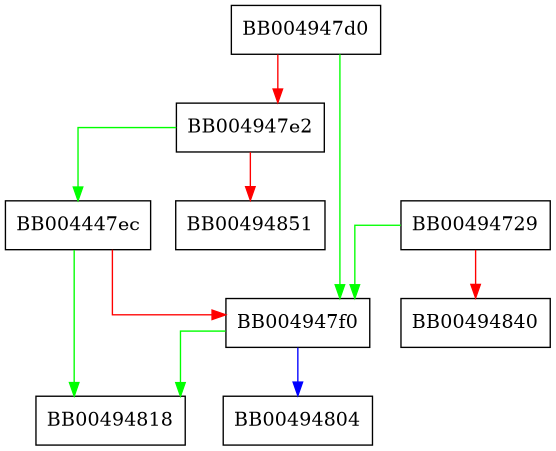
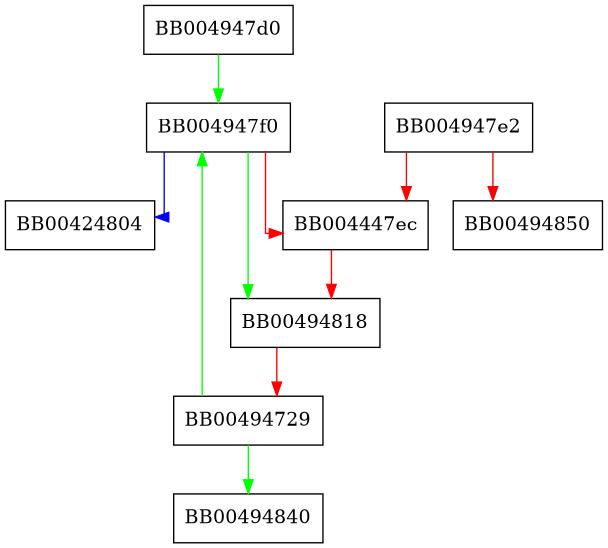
edge "BB004947d0" -> "BB004947e2": removed
edge "BB004947e2" -> "BB004447ec": color green -> red
node "BB00494851": label "BB00494851" -> "BB00494850"
edge "BB00494729" -> "BB00494840": color red -> green
edge "BB004447ec" -> "BB004947f0": reversed
edge "BB004447ec" -> "BB00494818": color green -> red
edge "BB00494818" -> "BB00494729": added
node "BB00494804": label "BB00494804" -> "BB00424804"
